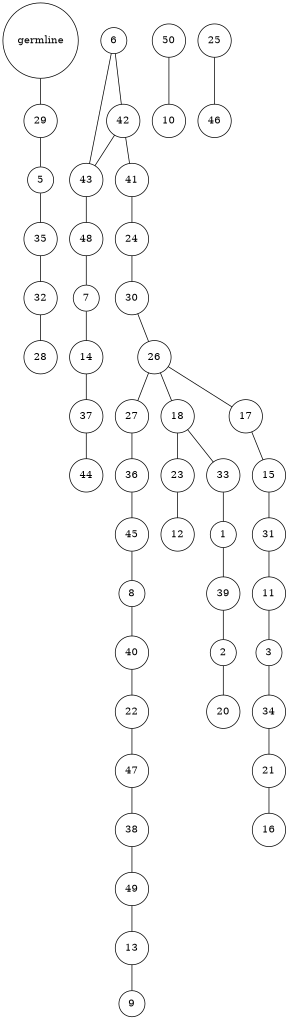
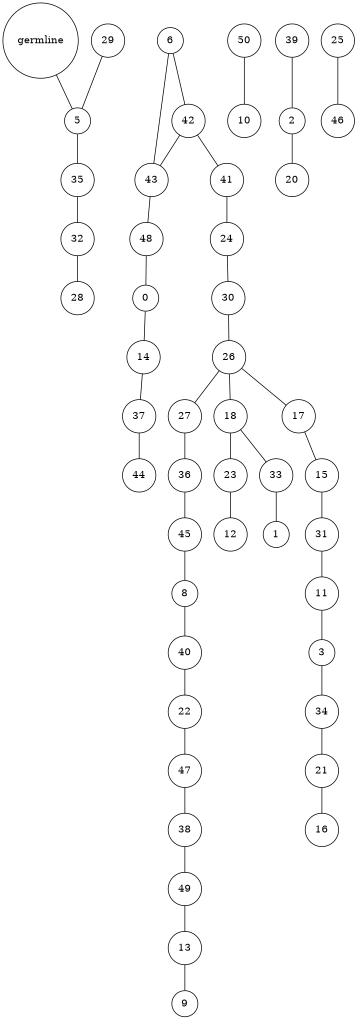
edge "germline" -- "29": now "germline" -- "5"
node "7": label "7" -> "0"
edge "1" -- "39": removed
